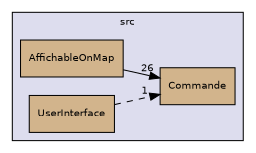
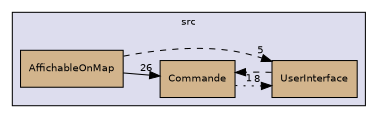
edge "AffichableOnMap" -> "UserInterface": added
edge "Commande" -> "UserInterface": added
